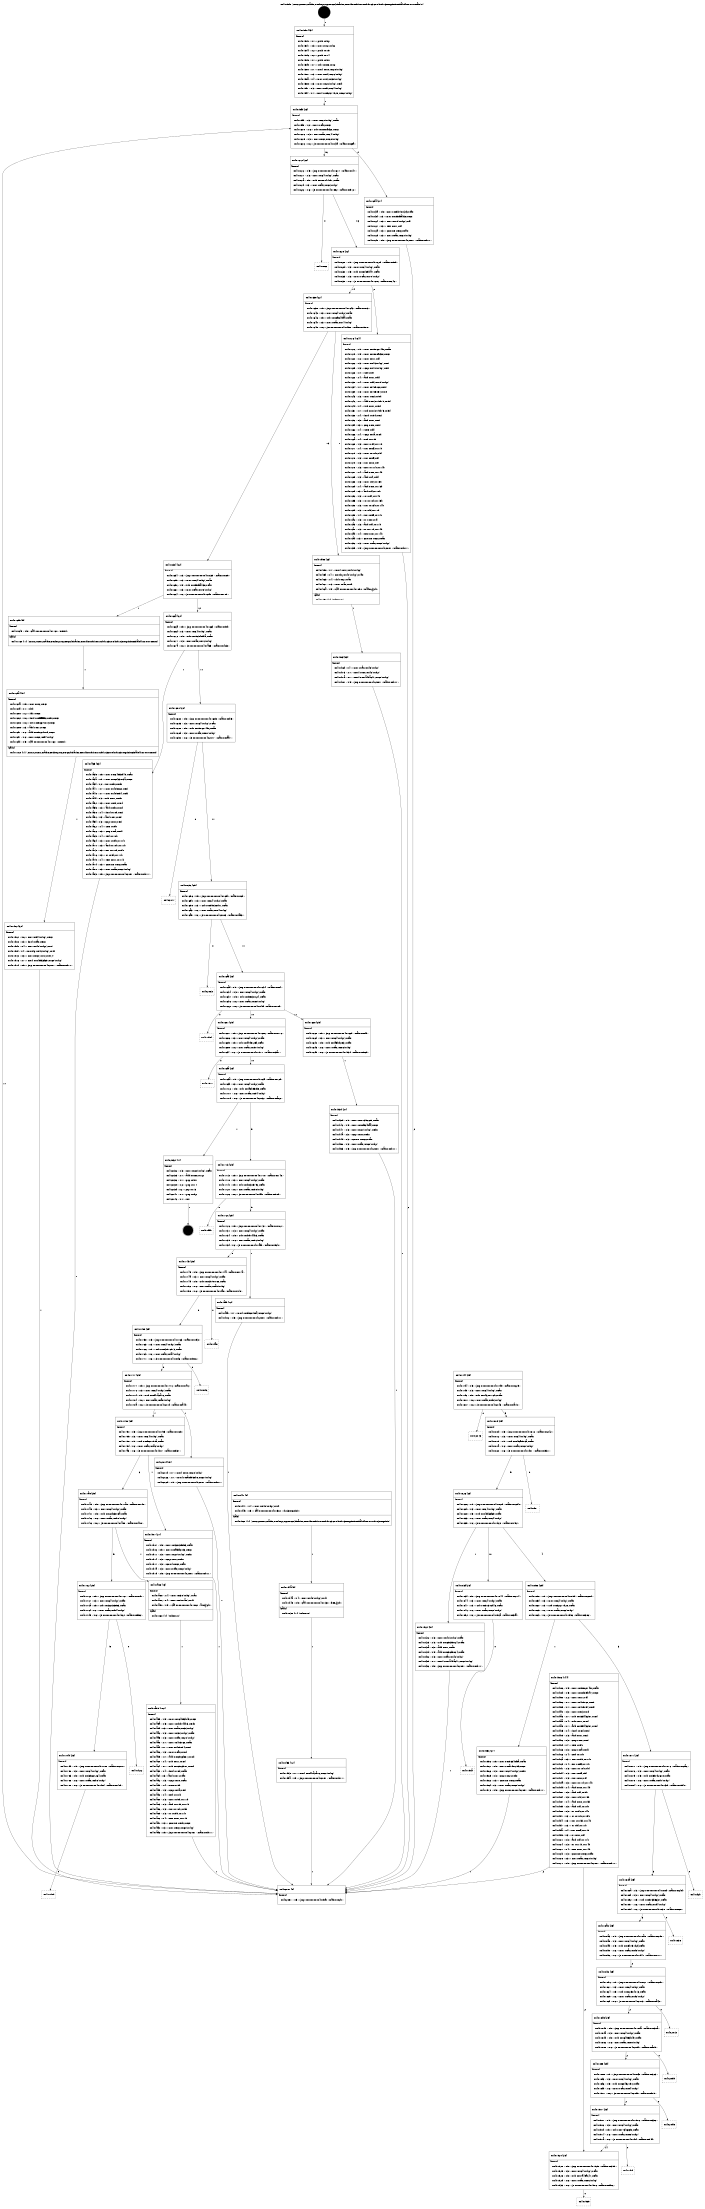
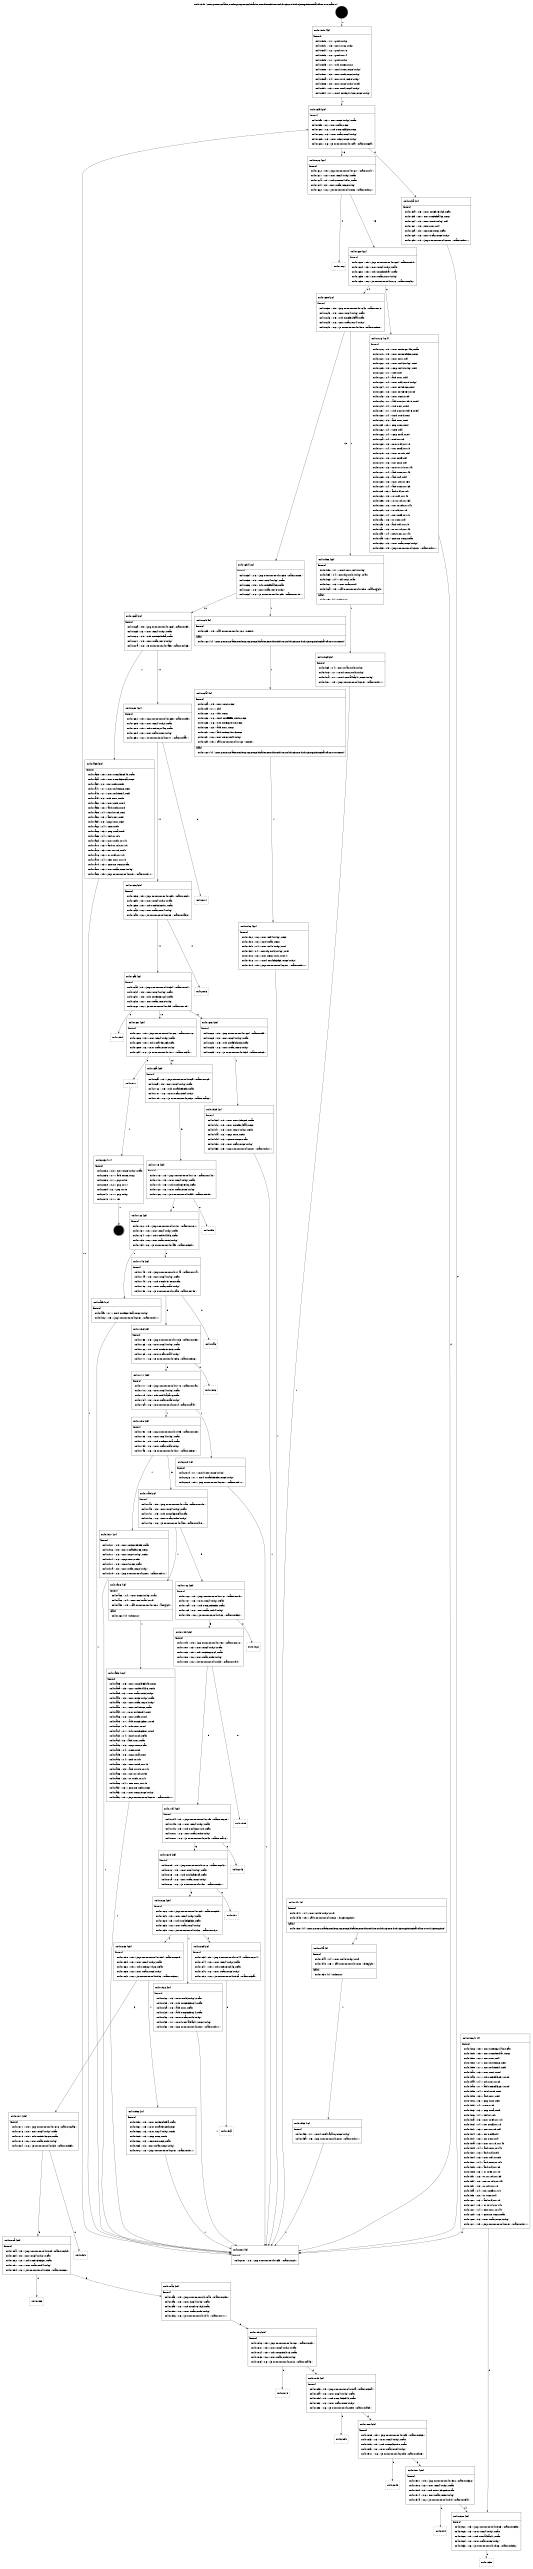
edge "0x4016fa [25]" -> "0x402032 [17]": now "0x401977" -> "0x402032 [17]"
edge "0x401826 [25]" -> "0x40183f [25]": label " 10" -> " 4"
edge "0x4017db [25]" -> "0x4017f4 [25]": added, label "5"
